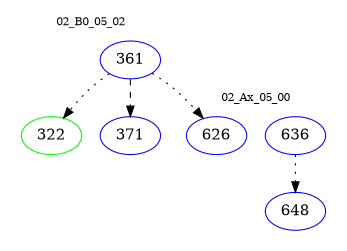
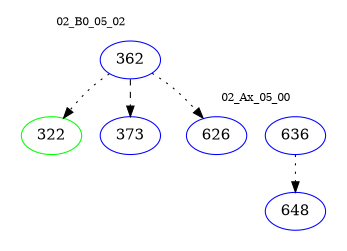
node "361": label "361" -> "362"
node "371": label "371" -> "373"
